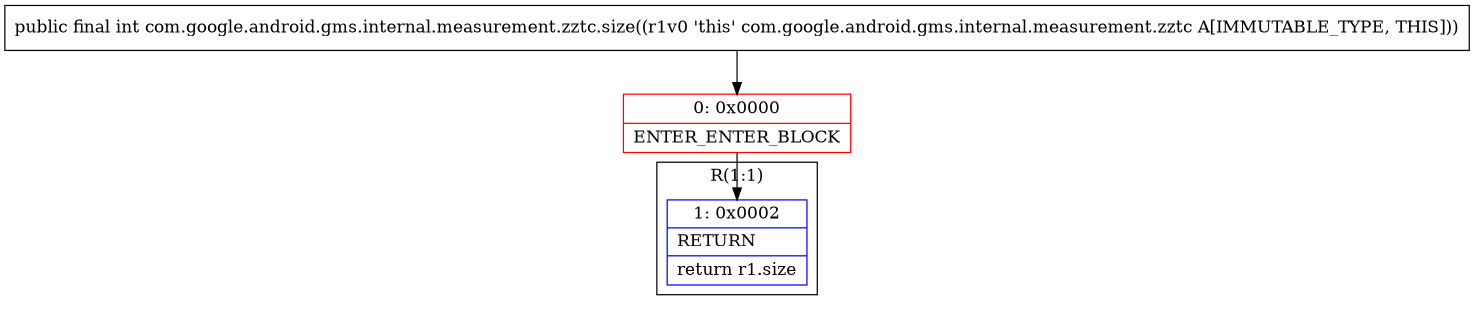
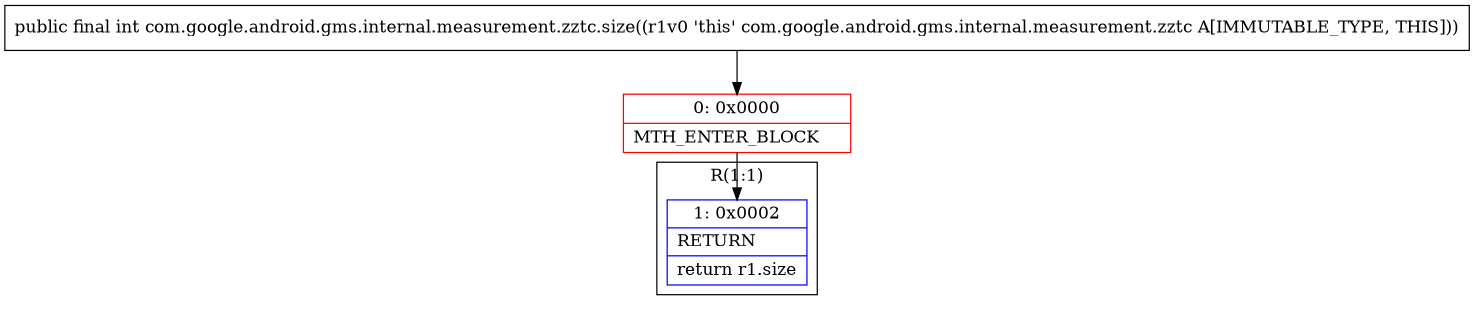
node "0: 0x0000": text "ENTER_ENTER_BLOCK" -> "MTH_ENTER_BLOCK"
